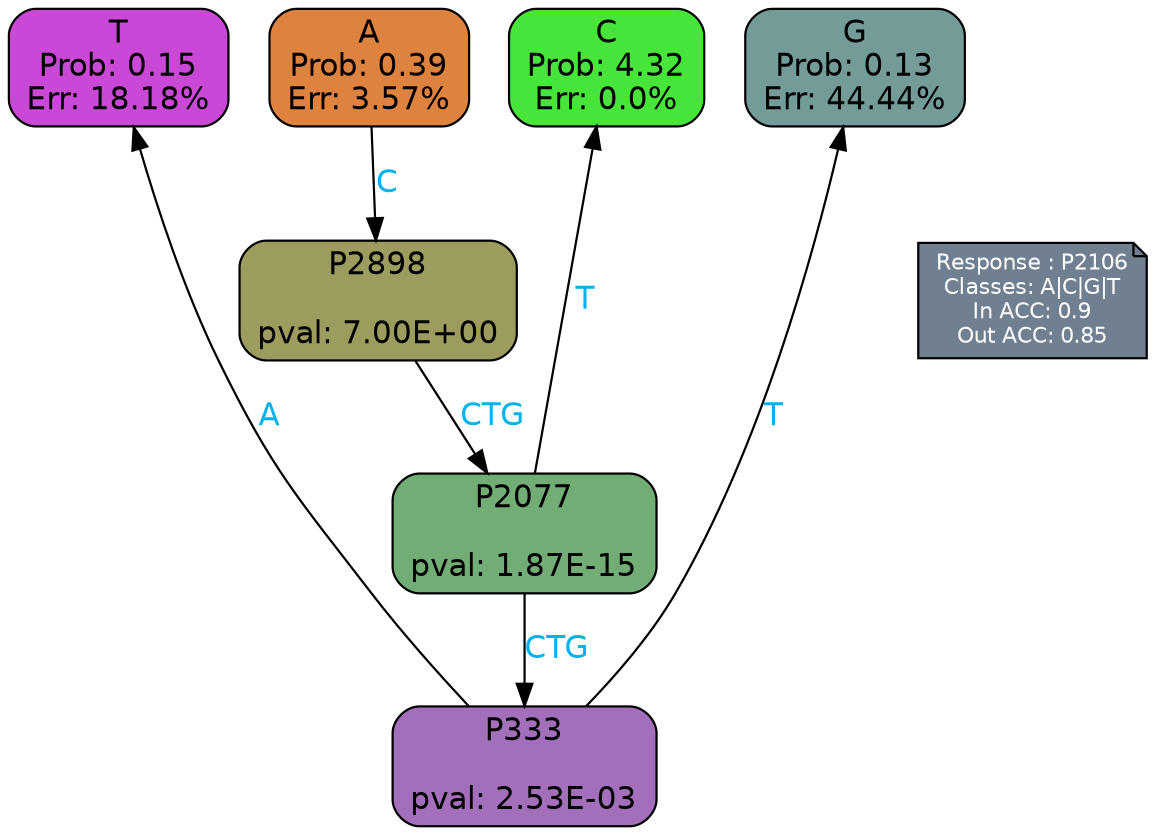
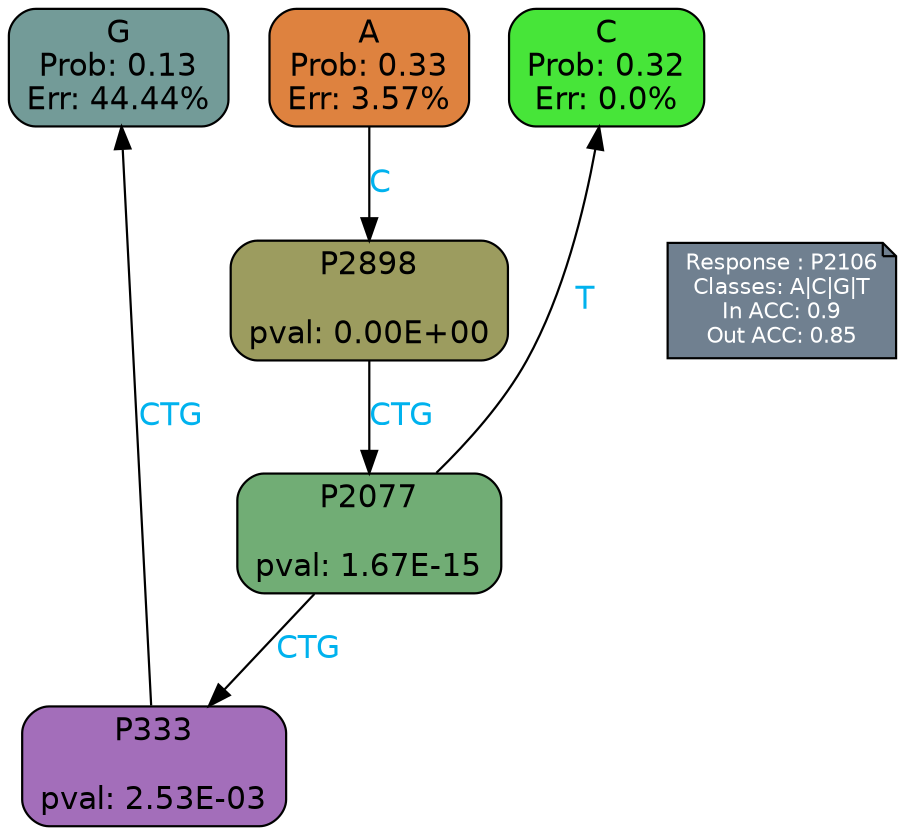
node "T Prob: 0.15 Err: 18.18%": removed
node "A Prob: 0.39 Err: 3.57%": label "A Prob: 0.39 Err: 3.57%" -> "A Prob: 0.33 Err: 3.57%"
node "C Prob: 4.32 Err: 0.0%": label "C Prob: 4.32 Err: 0.0%" -> "C Prob: 0.32 Err: 0.0%"
node "P2898 pval: 7.00E+00": label "P2898 pval: 7.00E+00" -> "P2898 pval: 0.00E+00"
edge "P333 pval: 2.53E-03" -> "G Prob: 0.13 Err: 44.44%": label "T" -> "CTG"
node "P2077 pval: 1.87E-15": label "P2077 pval: 1.87E-15" -> "P2077 pval: 1.67E-15"
